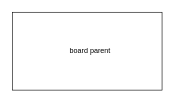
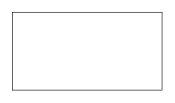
node "board parent": removed
